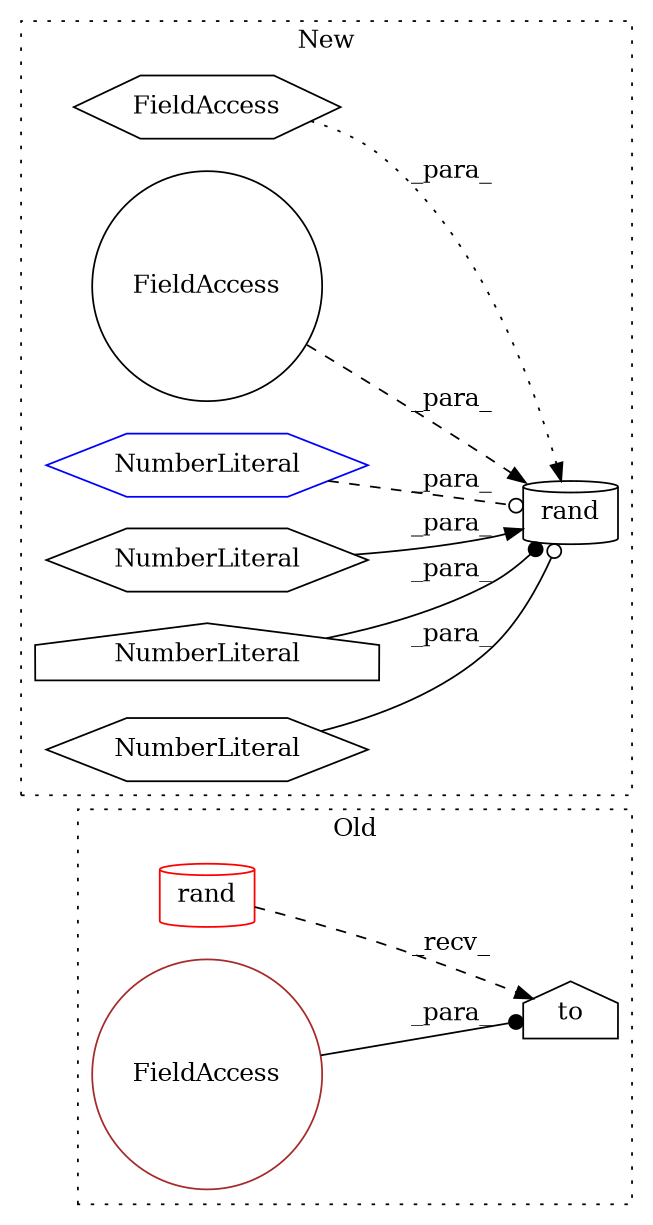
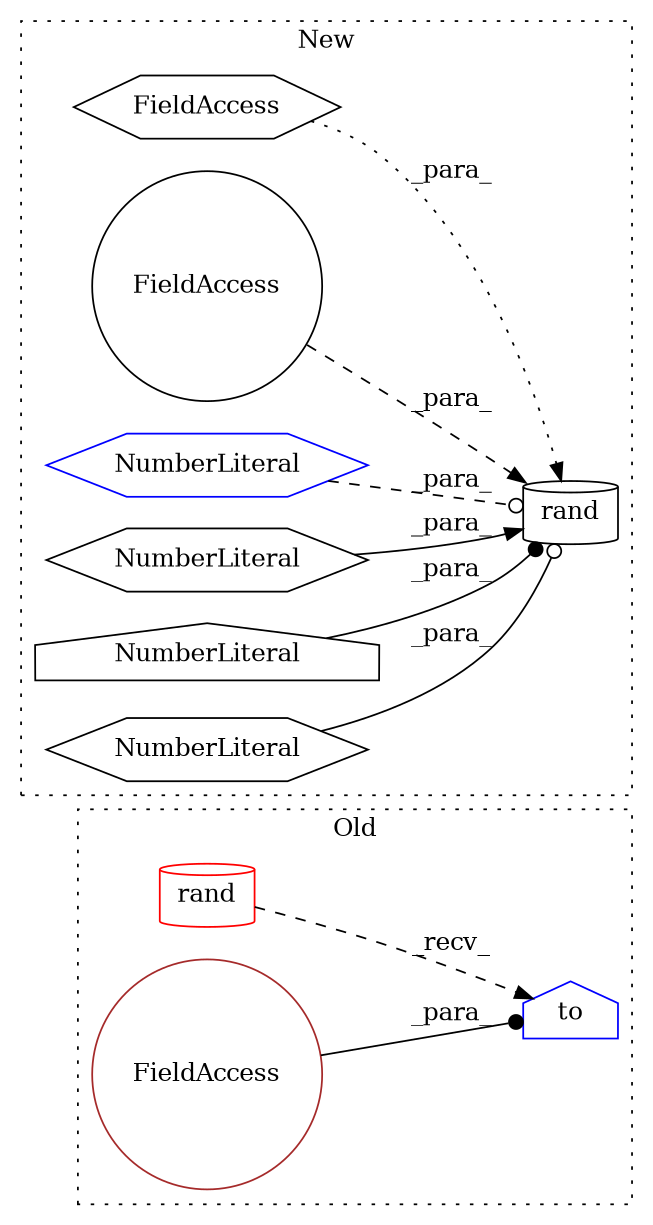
node "to": color black -> blue
